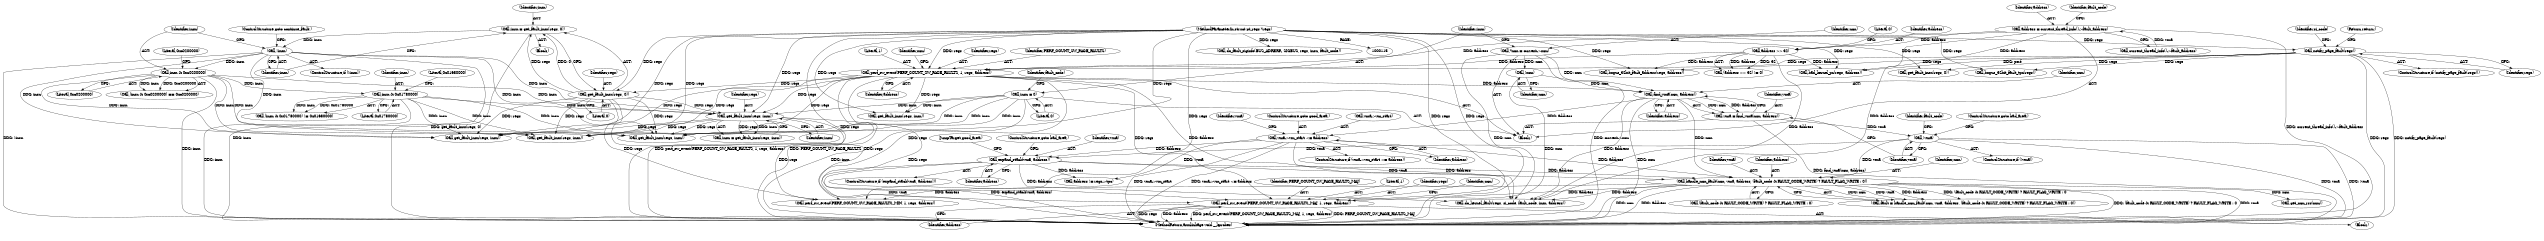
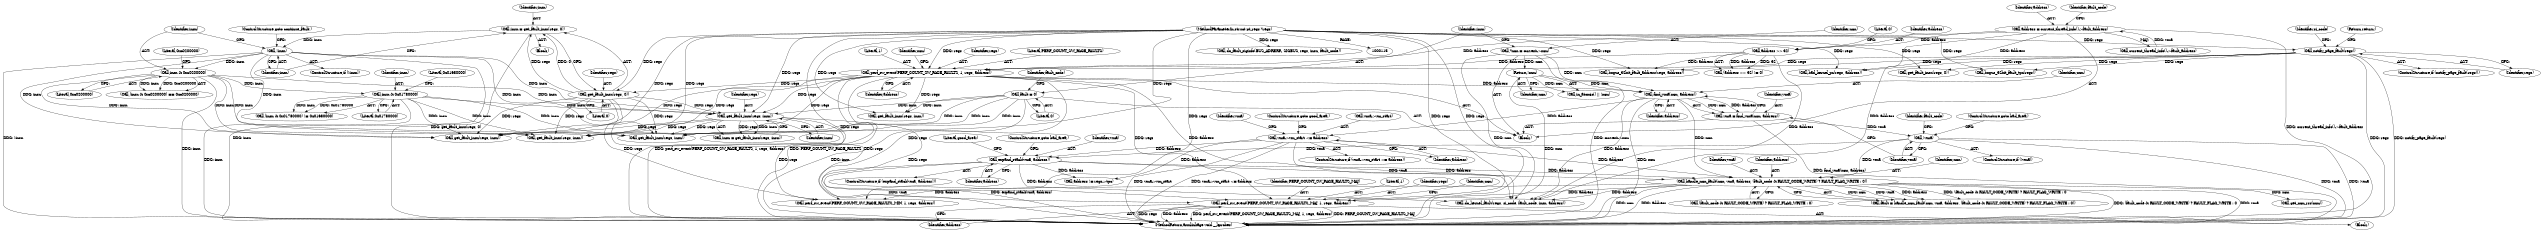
edge "(Call,address = current_thread_info()->fault_address)" -> "(Call,current_thread_info()->fault_address)": label "CFG: " -> "MAJ: "
node "(Identifier,PERF_COUNT_SW_PAGE_FAULTS)": label "(Identifier,PERF_COUNT_SW_PAGE_FAULTS)" -> "(Literal,PERF_COUNT_SW_PAGE_FAULTS)"
edge "(Call,address >> 32)" -> "(Call,bad_kernel_pc(regs, address))": removed, label "DDG: address"
edge "(Call,notify_page_fault(regs))" -> "(Call,bad_kernel_pc(regs, address))": label "DDG: perf" -> "DDG: regs"
node "(Call,!mm)": label "(Call,!mm)" -> "(Return,!mm)"
node "(Call,insn = 0)": label "(Call,insn = 0)" -> "(Call,fault = 0)"
node "(Call,in_atomic() || !mm)": added
edge "(ControlStructure,goto good_area;)" -> "(Call,vma->vm_start <= address)": label "AST: " -> "CFG: "
node "(JumpTarget,good_area:)": label "(JumpTarget,good_area:)" -> "(Literal,good_area:)"
edge "(Call,vma->vm_start <= address)" -> "(Call,address != regs->tpc)": label "DDG: !vma" -> "DDG: address"
